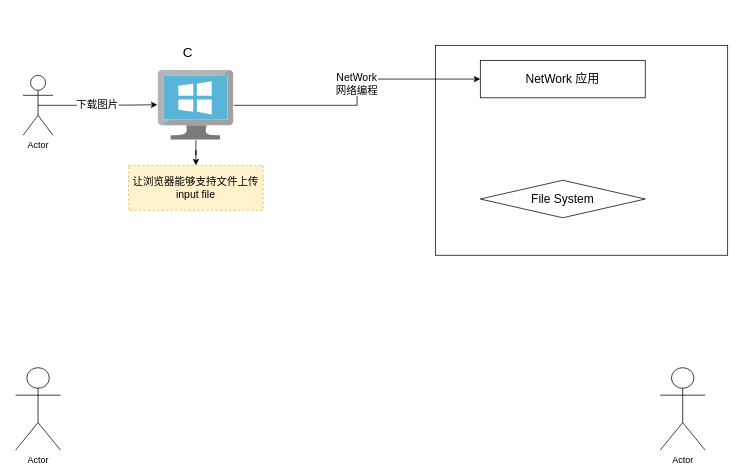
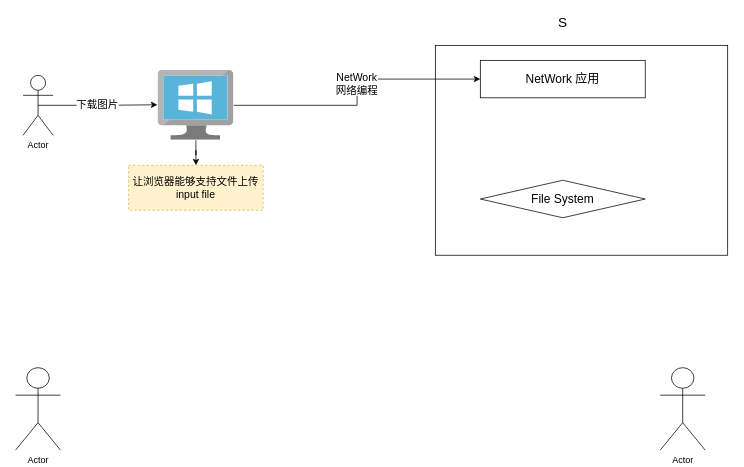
node "S": added
node "C": removed
